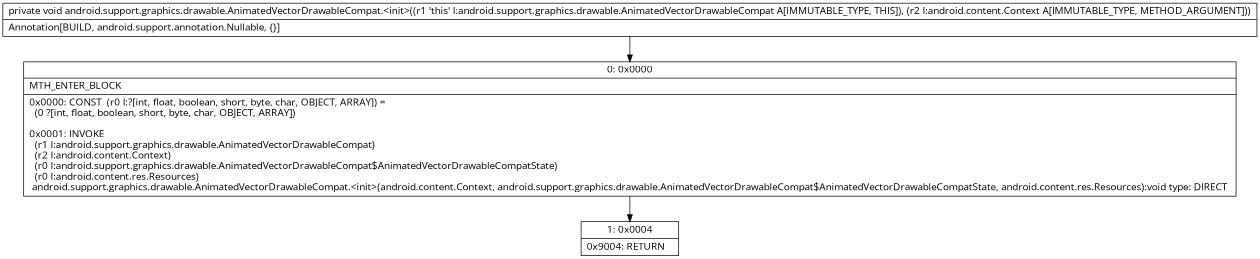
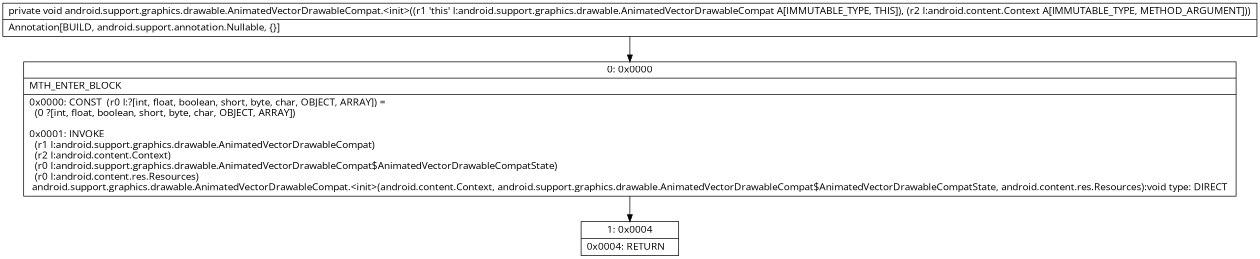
node "1: 0x0004": text "0x9004: RETURN" -> "0x0004: RETURN"
